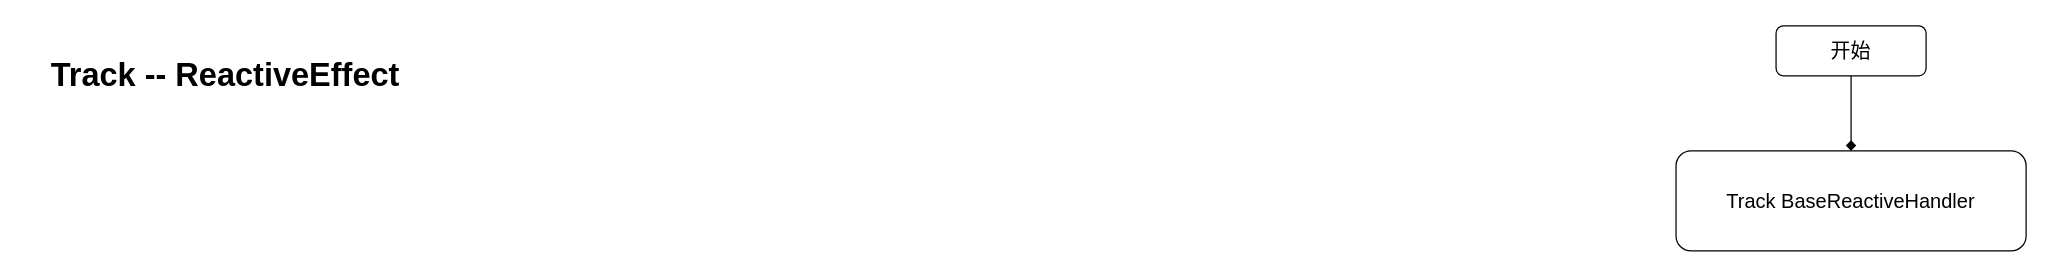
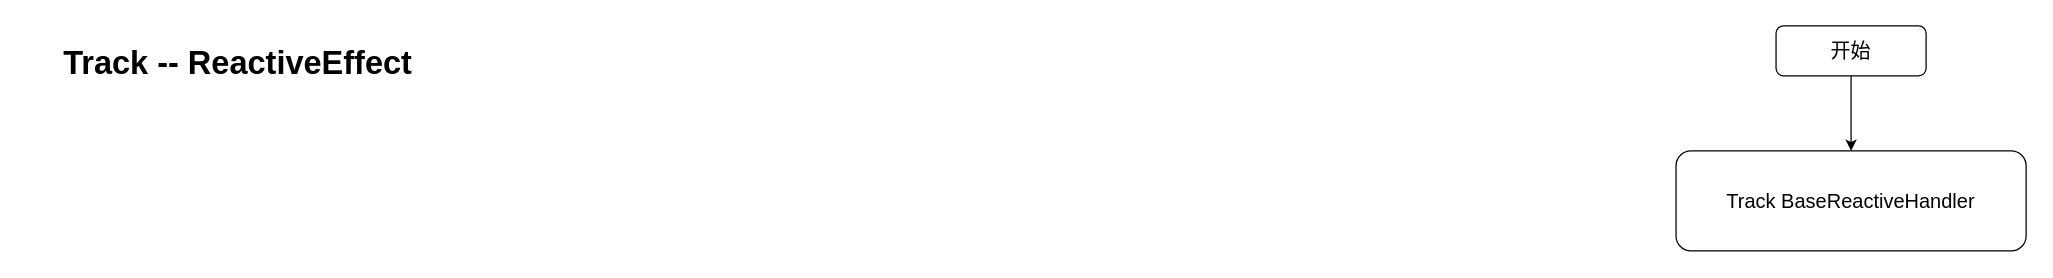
node "Track -- ReactiveEffect": moved (226, 76) -> (238, 63)
edge "开始" -> "Track BaseReactiveHandler": arrowhead diamond -> classic
